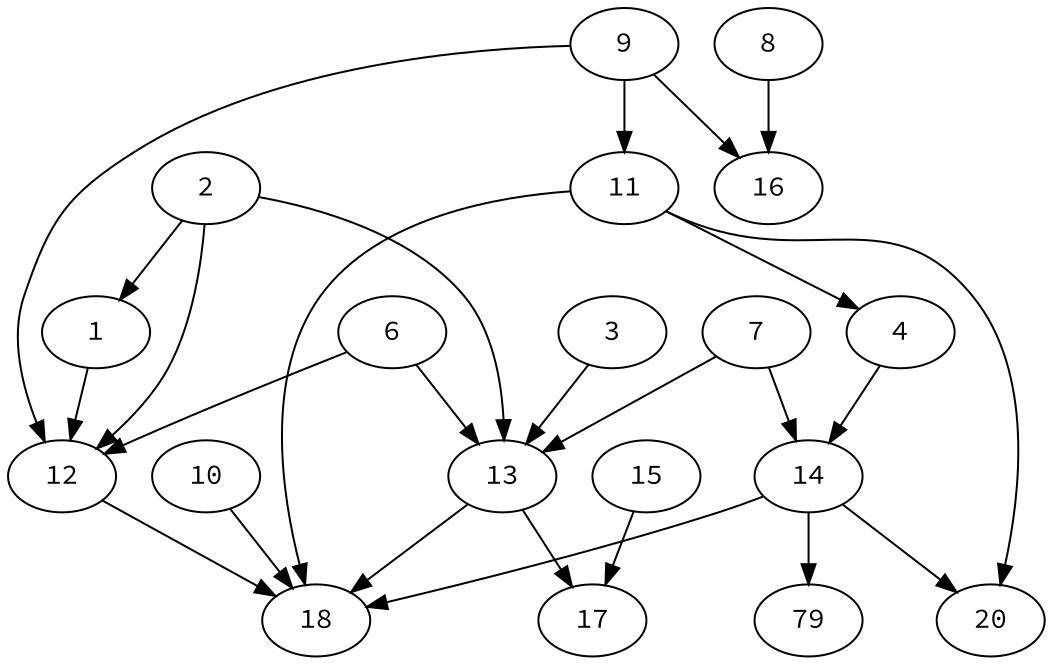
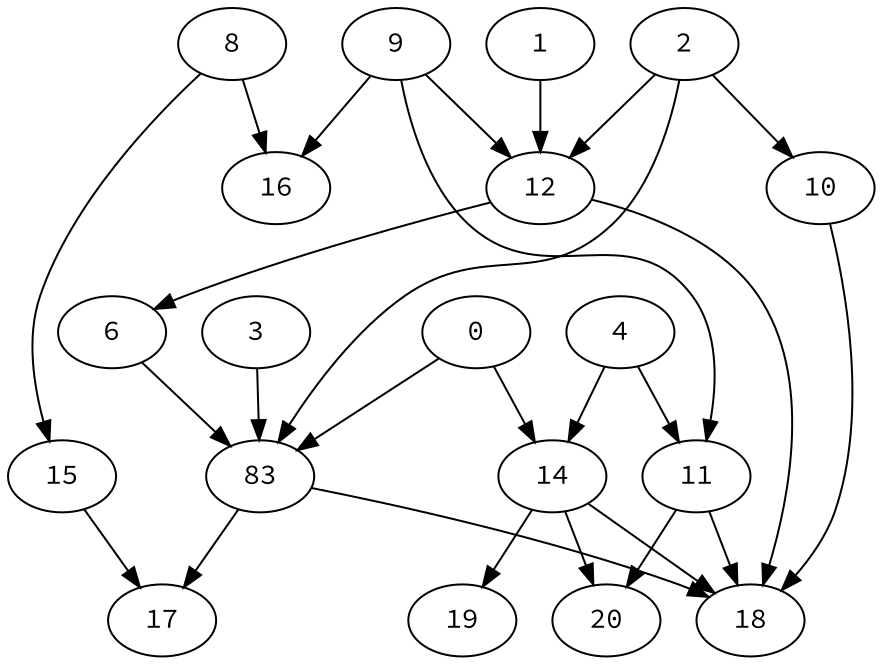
edge "8" -> "15": added
edge "2" -> "1": now "2" -> "10"
edge "11" -> "4": reversed
node "7": label "7" -> "0"
edge "6" -> "12": reversed
node "13": label "13" -> "83"
node "79": label "79" -> "19"
